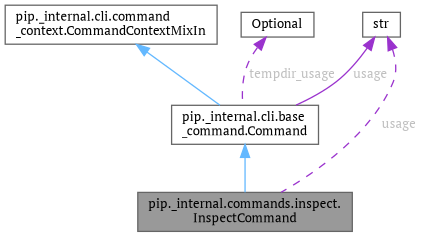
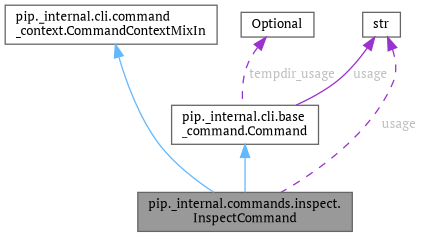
edge "pip._internal.cli.base _command.Command" -> "pip._internal.cli.command _context.CommandContextMixIn": now "pip._internal.commands.inspect. InspectCommand" -> "pip._internal.cli.command _context.CommandContextMixIn"
